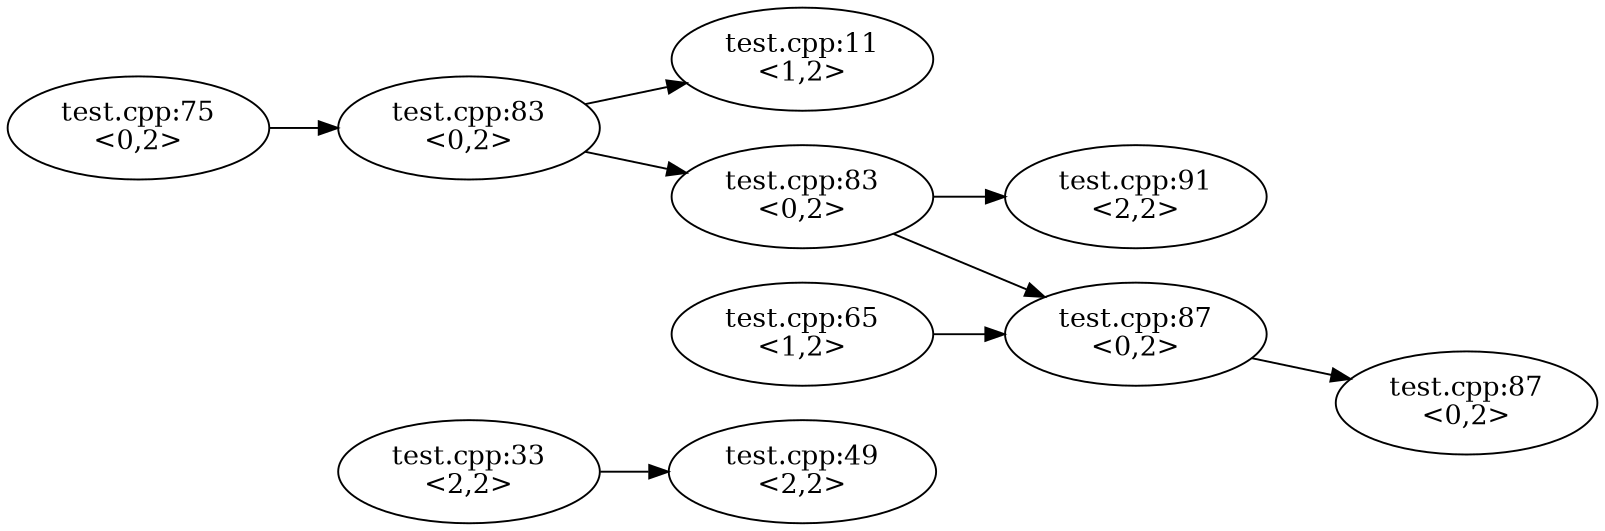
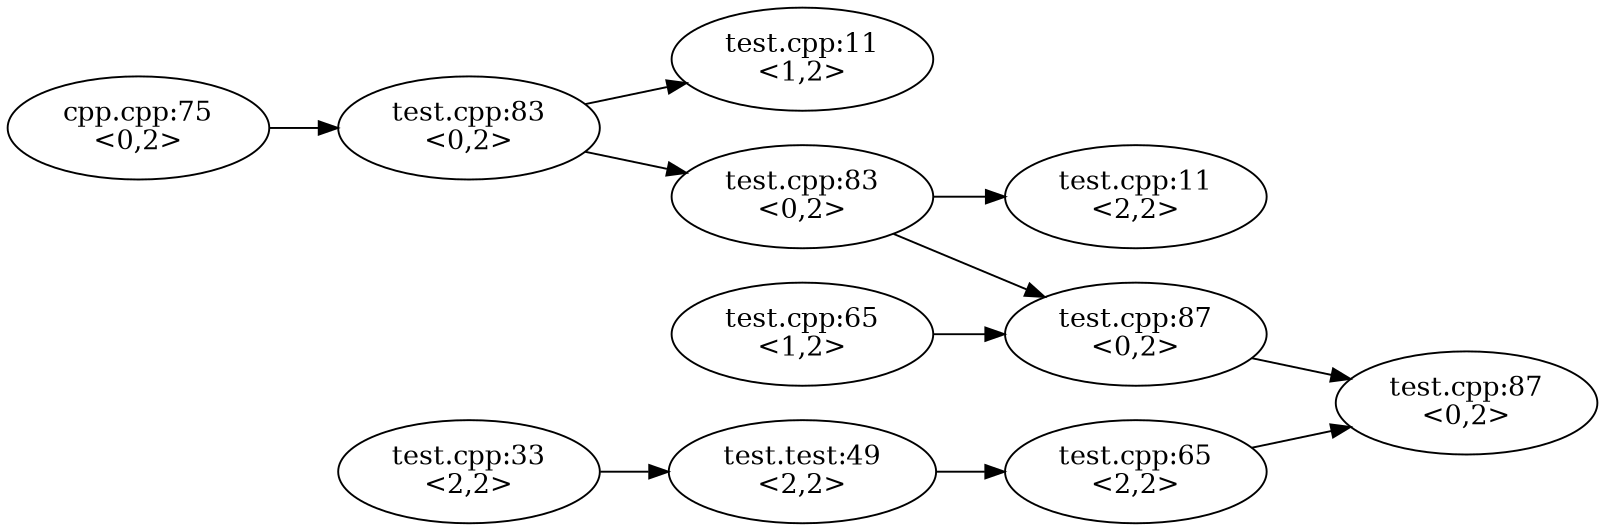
node "test.cpp:75 <0,2>": label "test.cpp:75 <0,2>" -> "cpp.cpp:75 <0,2>"
node "test.cpp:91 <2,2>": label "test.cpp:91 <2,2>" -> "test.cpp:11 <2,2>"
node "test.cpp:49 <2,2>": label "test.cpp:49 <2,2>" -> "test.test:49 <2,2>"
node "test.cpp:65 <2,2>": added
